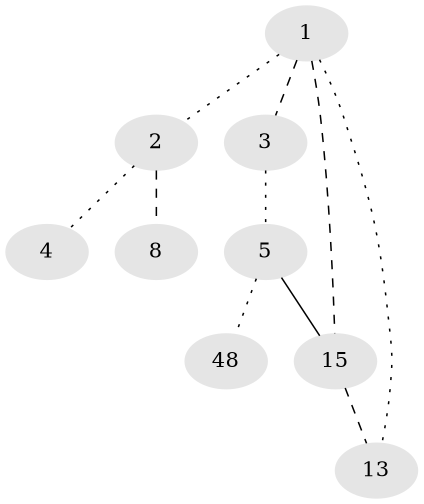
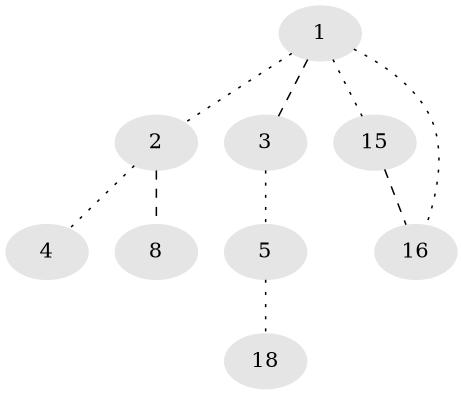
edge "1" -- "15": style dashed -> dotted
edge "5" -- "15": removed
node "48": label "48" -> "18"
node "13": label "13" -> "16"
